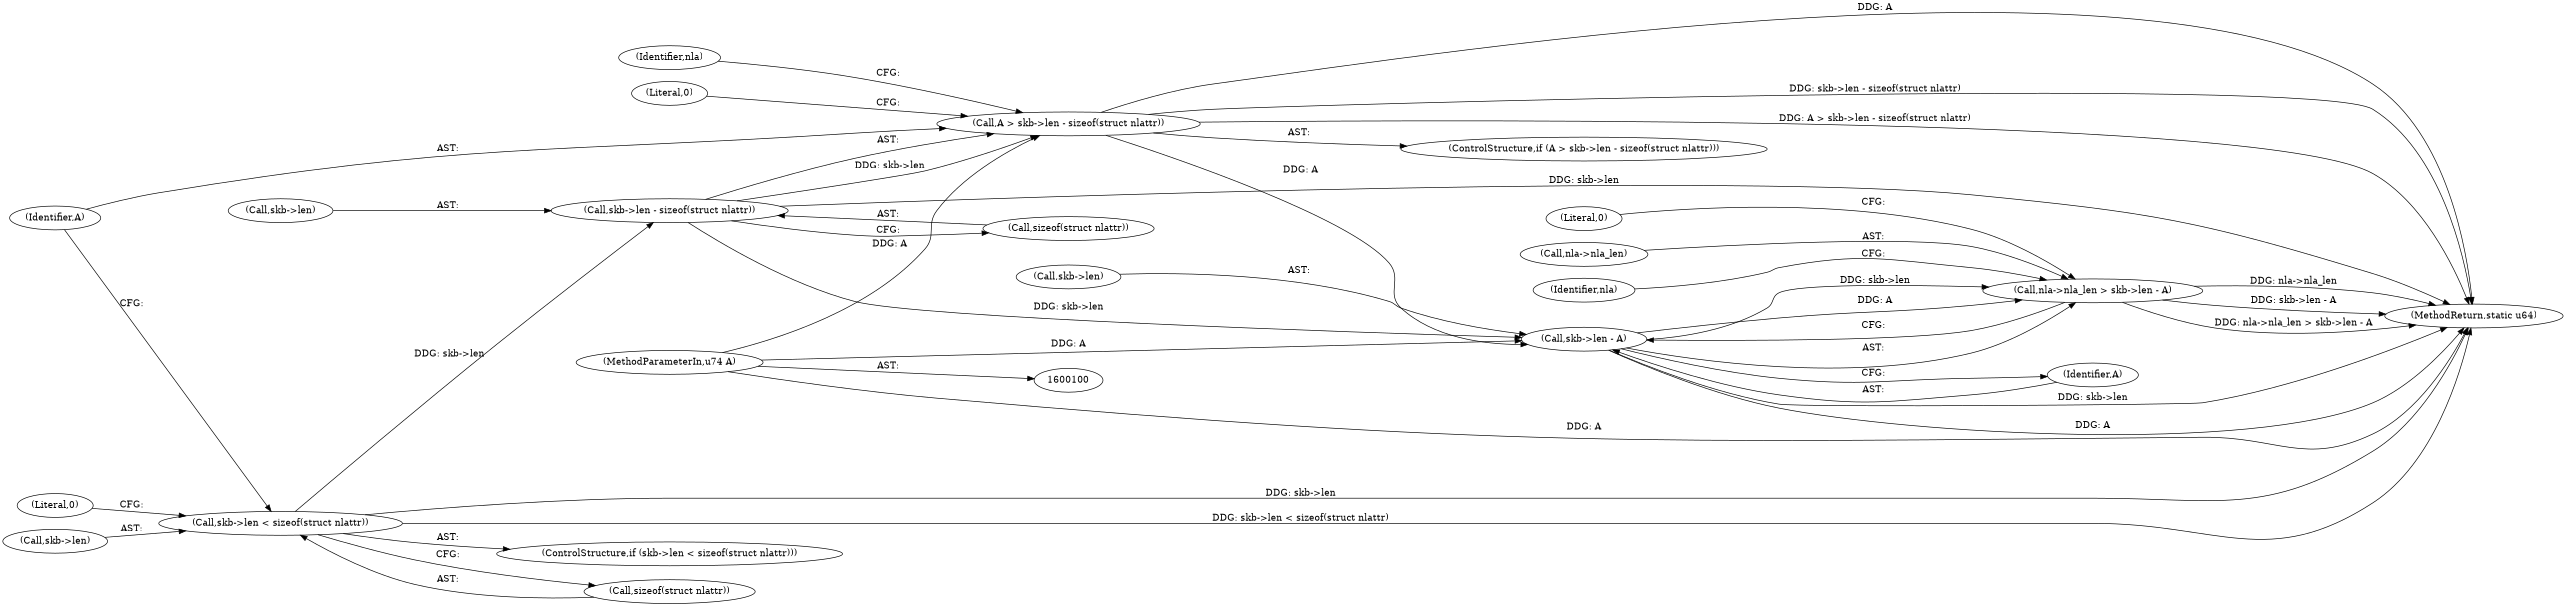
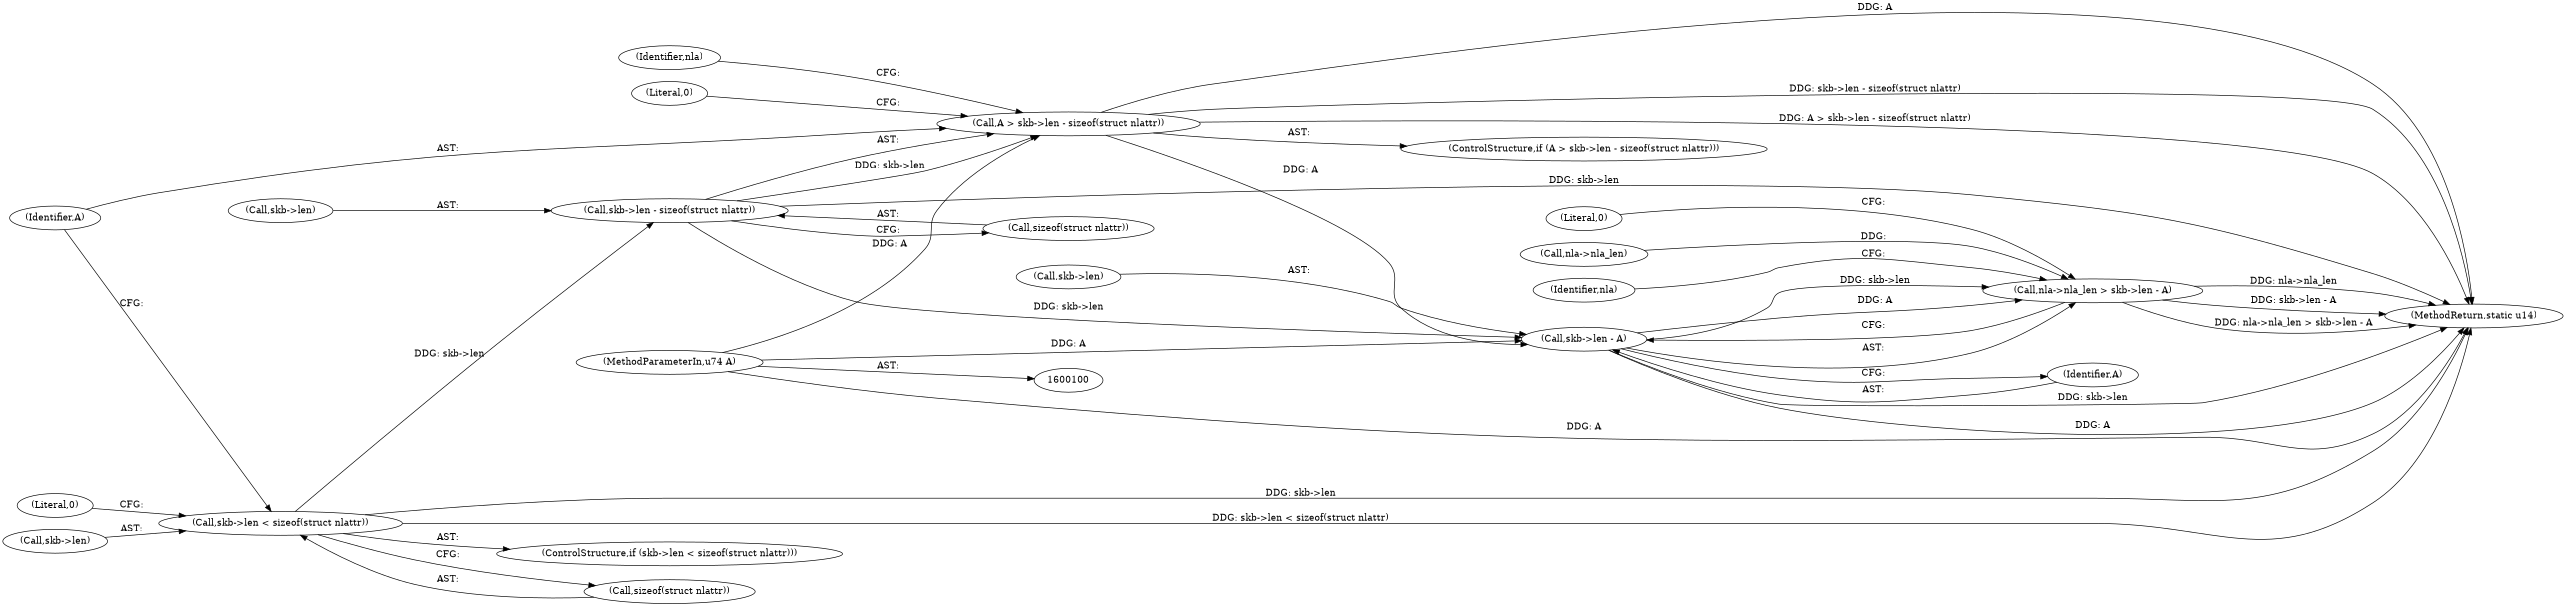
edge "(Call,nla->nla_len)" -> "(Call,nla->nla_len > skb->len - A)": label "AST: " -> "DDG: "
node "(MethodReturn,static u64)": label "(MethodReturn,static u64)" -> "(MethodReturn,static u14)"
